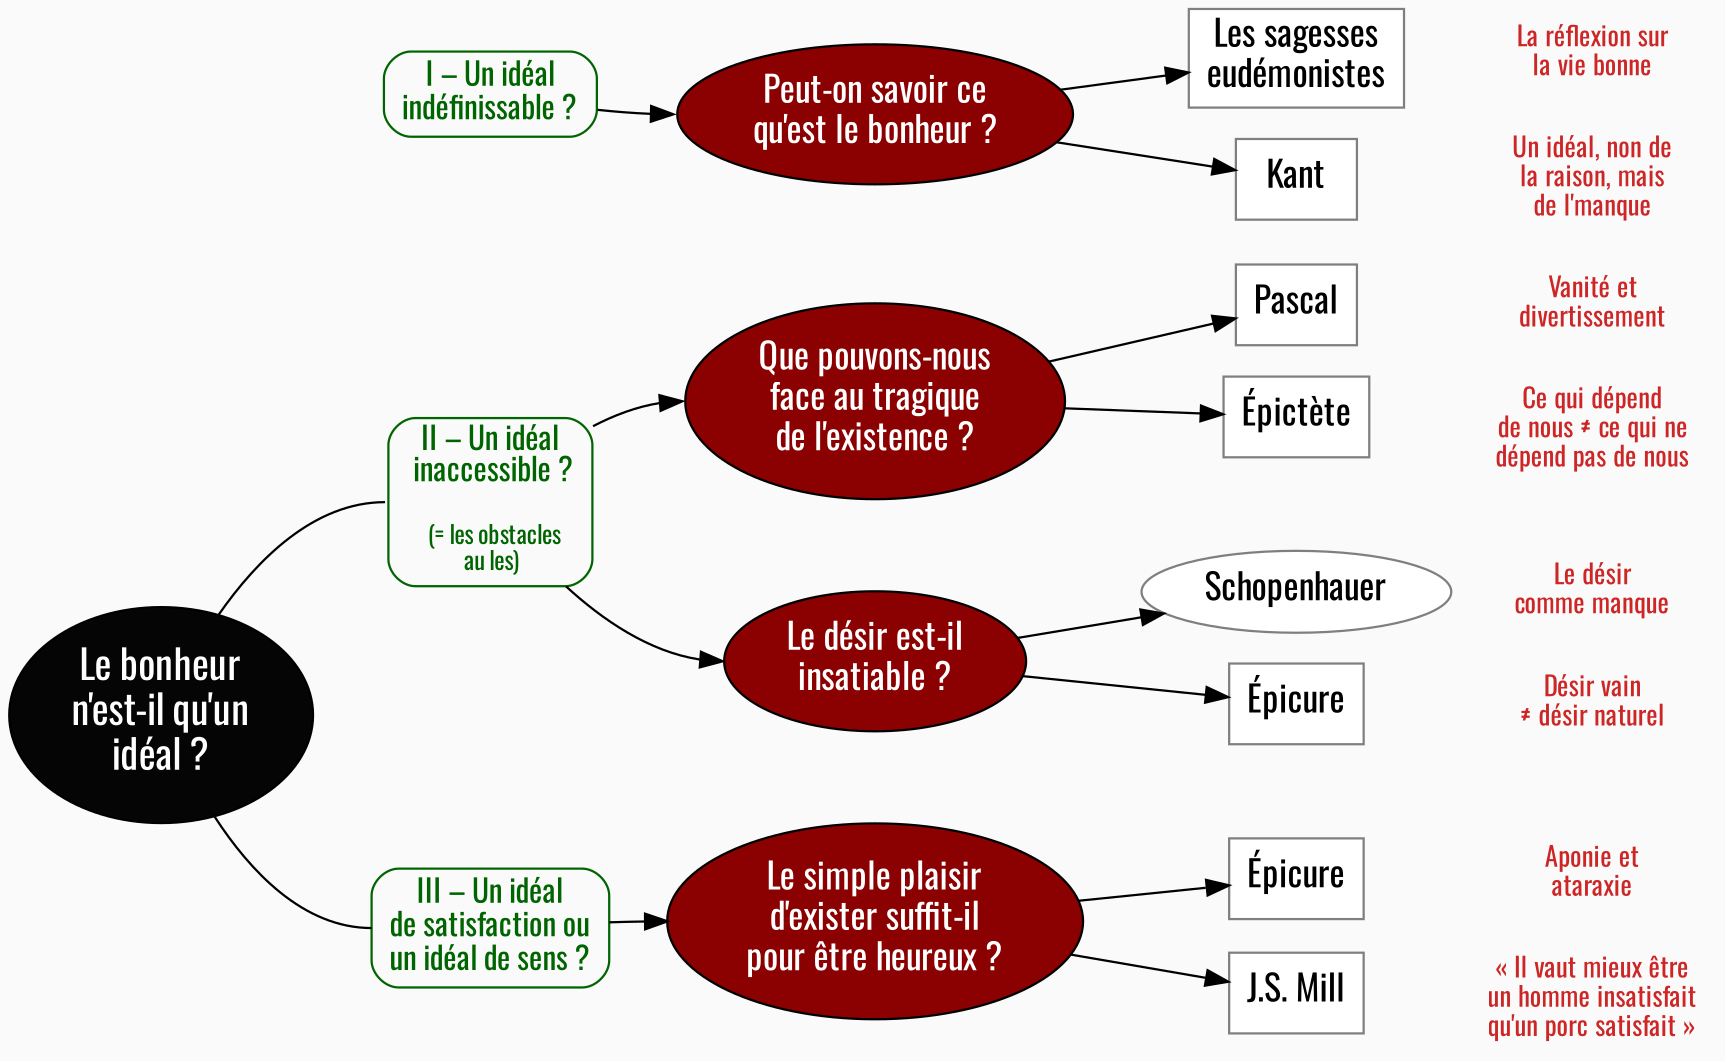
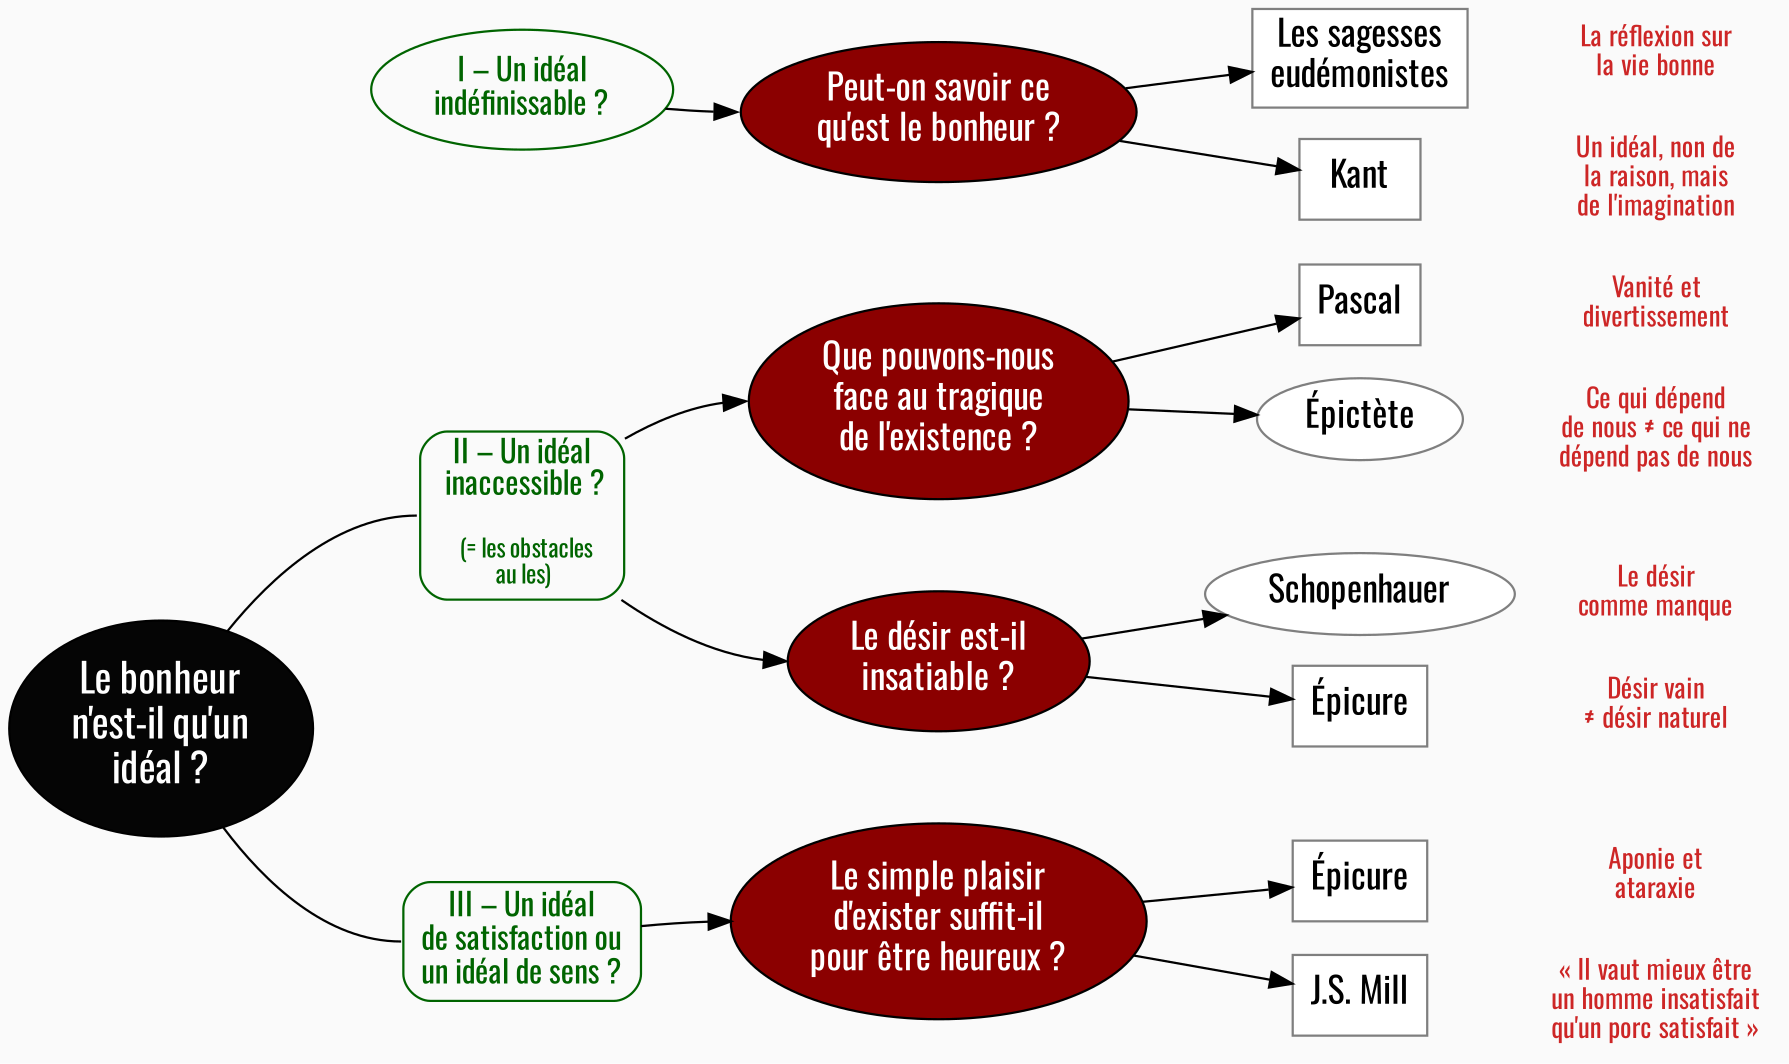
node "I – Un idéal indéfinissable ?": shape box -> ellipse
node "Un idéal, non de la raison, mais de l'manque": label "Un idéal, non de la raison, mais de l'manque" -> "Un idéal, non de la raison, mais de l'imagination"
node "Épictète": shape box -> ellipse
